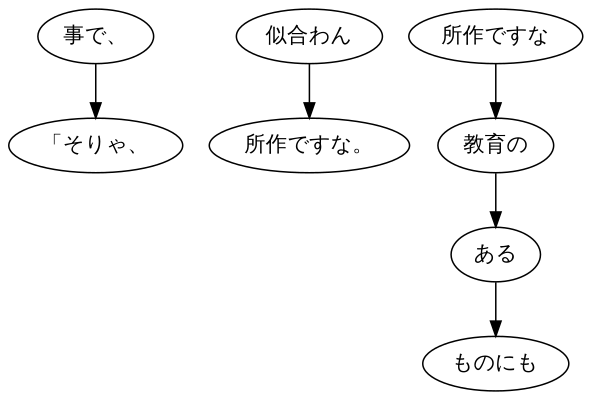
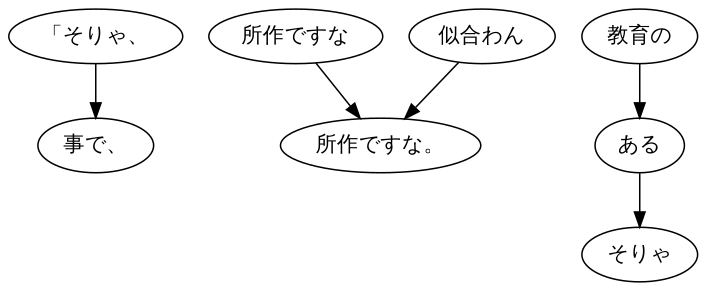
edge "事で、" -> "「そりゃ、": reversed
edge "所作ですな" -> "教育の": now "所作ですな" -> "所作ですな。"
node "ものにも": label "ものにも" -> "そりゃ"
